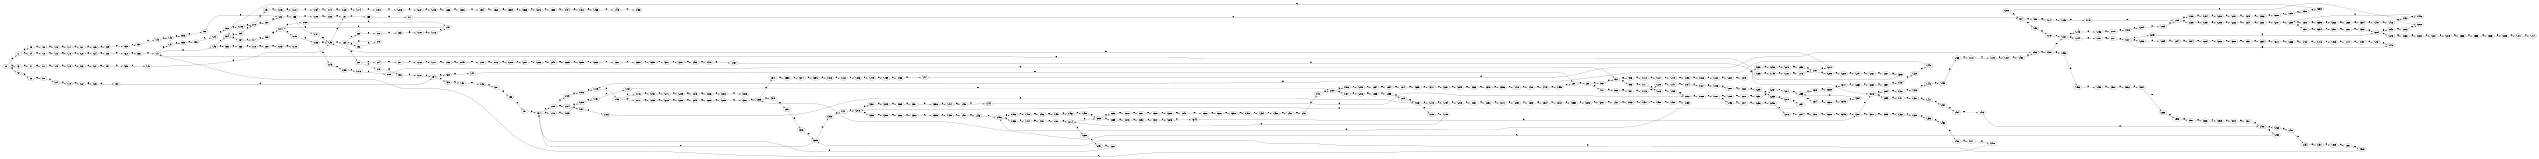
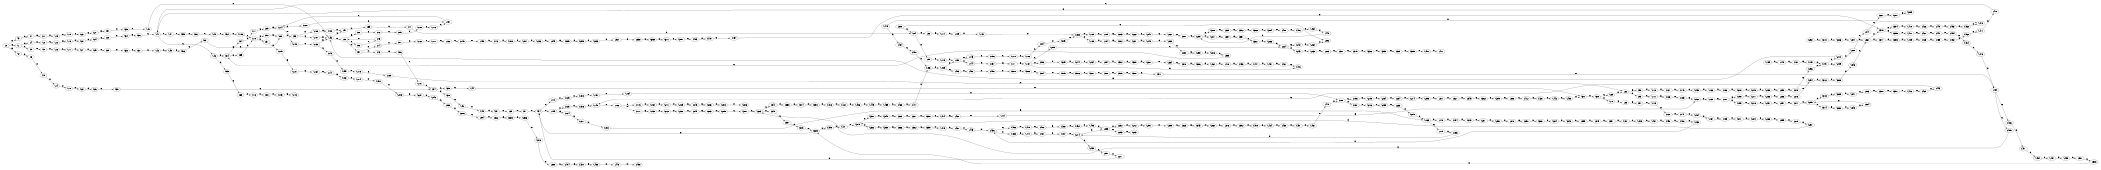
edge "S472" -> "S479": reversed
edge "S273" -> "S292": removed, label "T"
